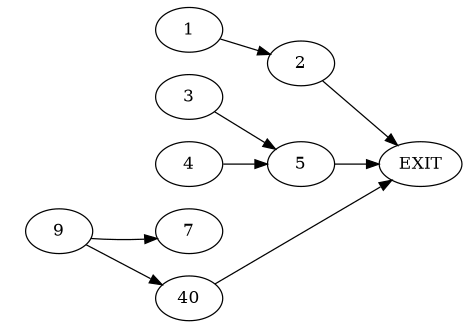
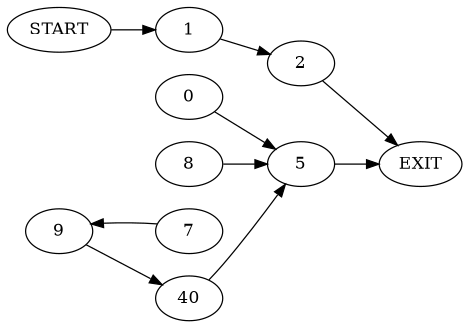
node "START": added
node "3": label "3" -> "0"
node "4": label "4" -> "8"
edge "40" -> "EXIT": now "40" -> "5"
edge "9" -> "7": reversed
